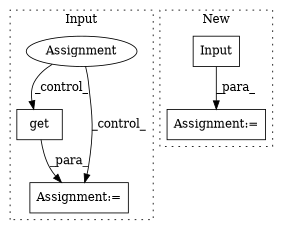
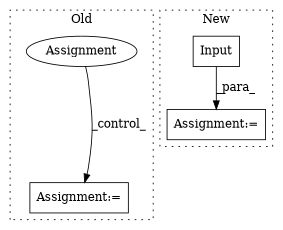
cluster "Input": label "Input" -> "Old"
node "get": removed
